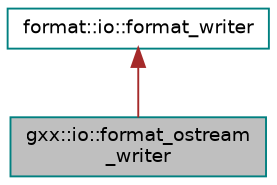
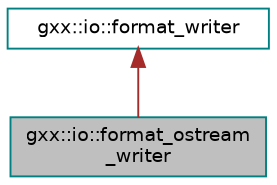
node "format::io::format_writer": label "format::io::format_writer" -> "gxx::io::format_writer"
